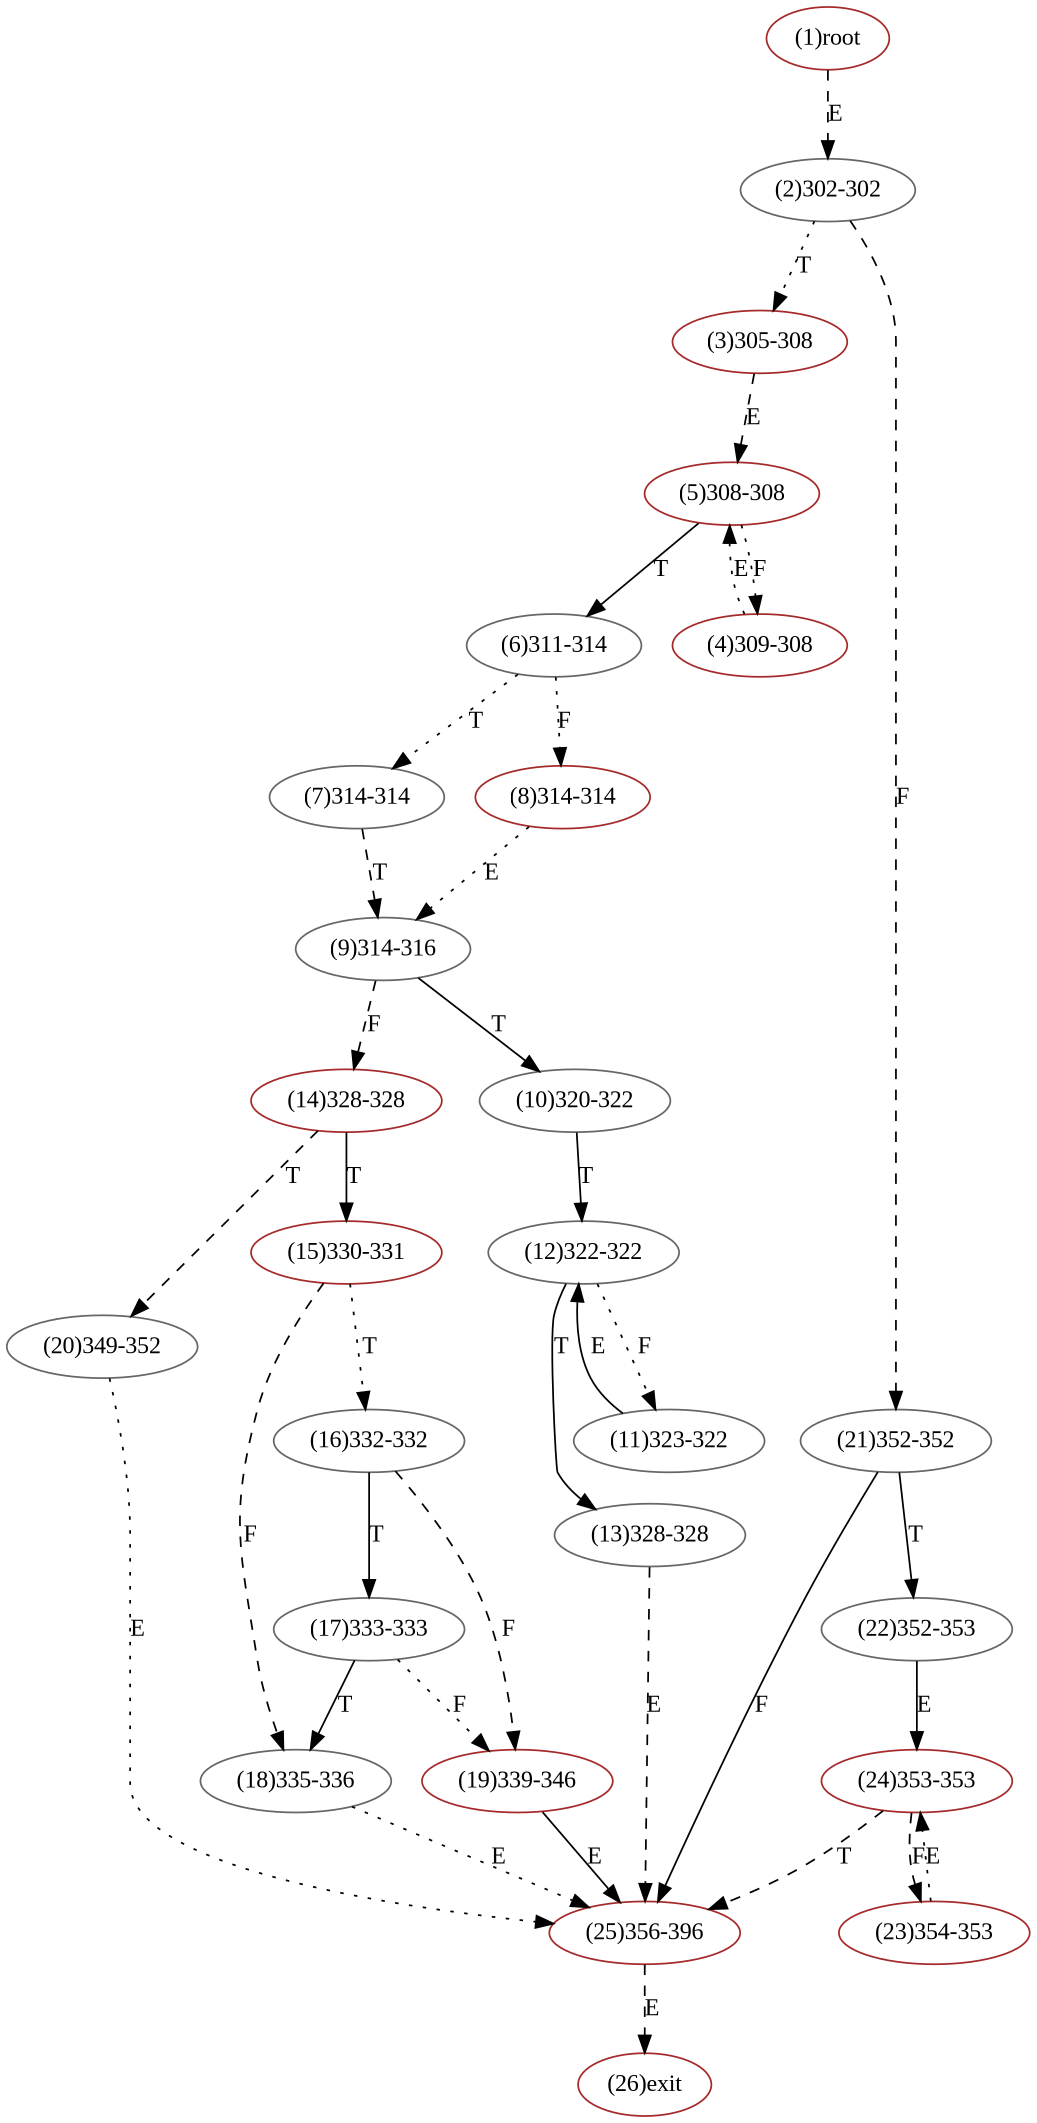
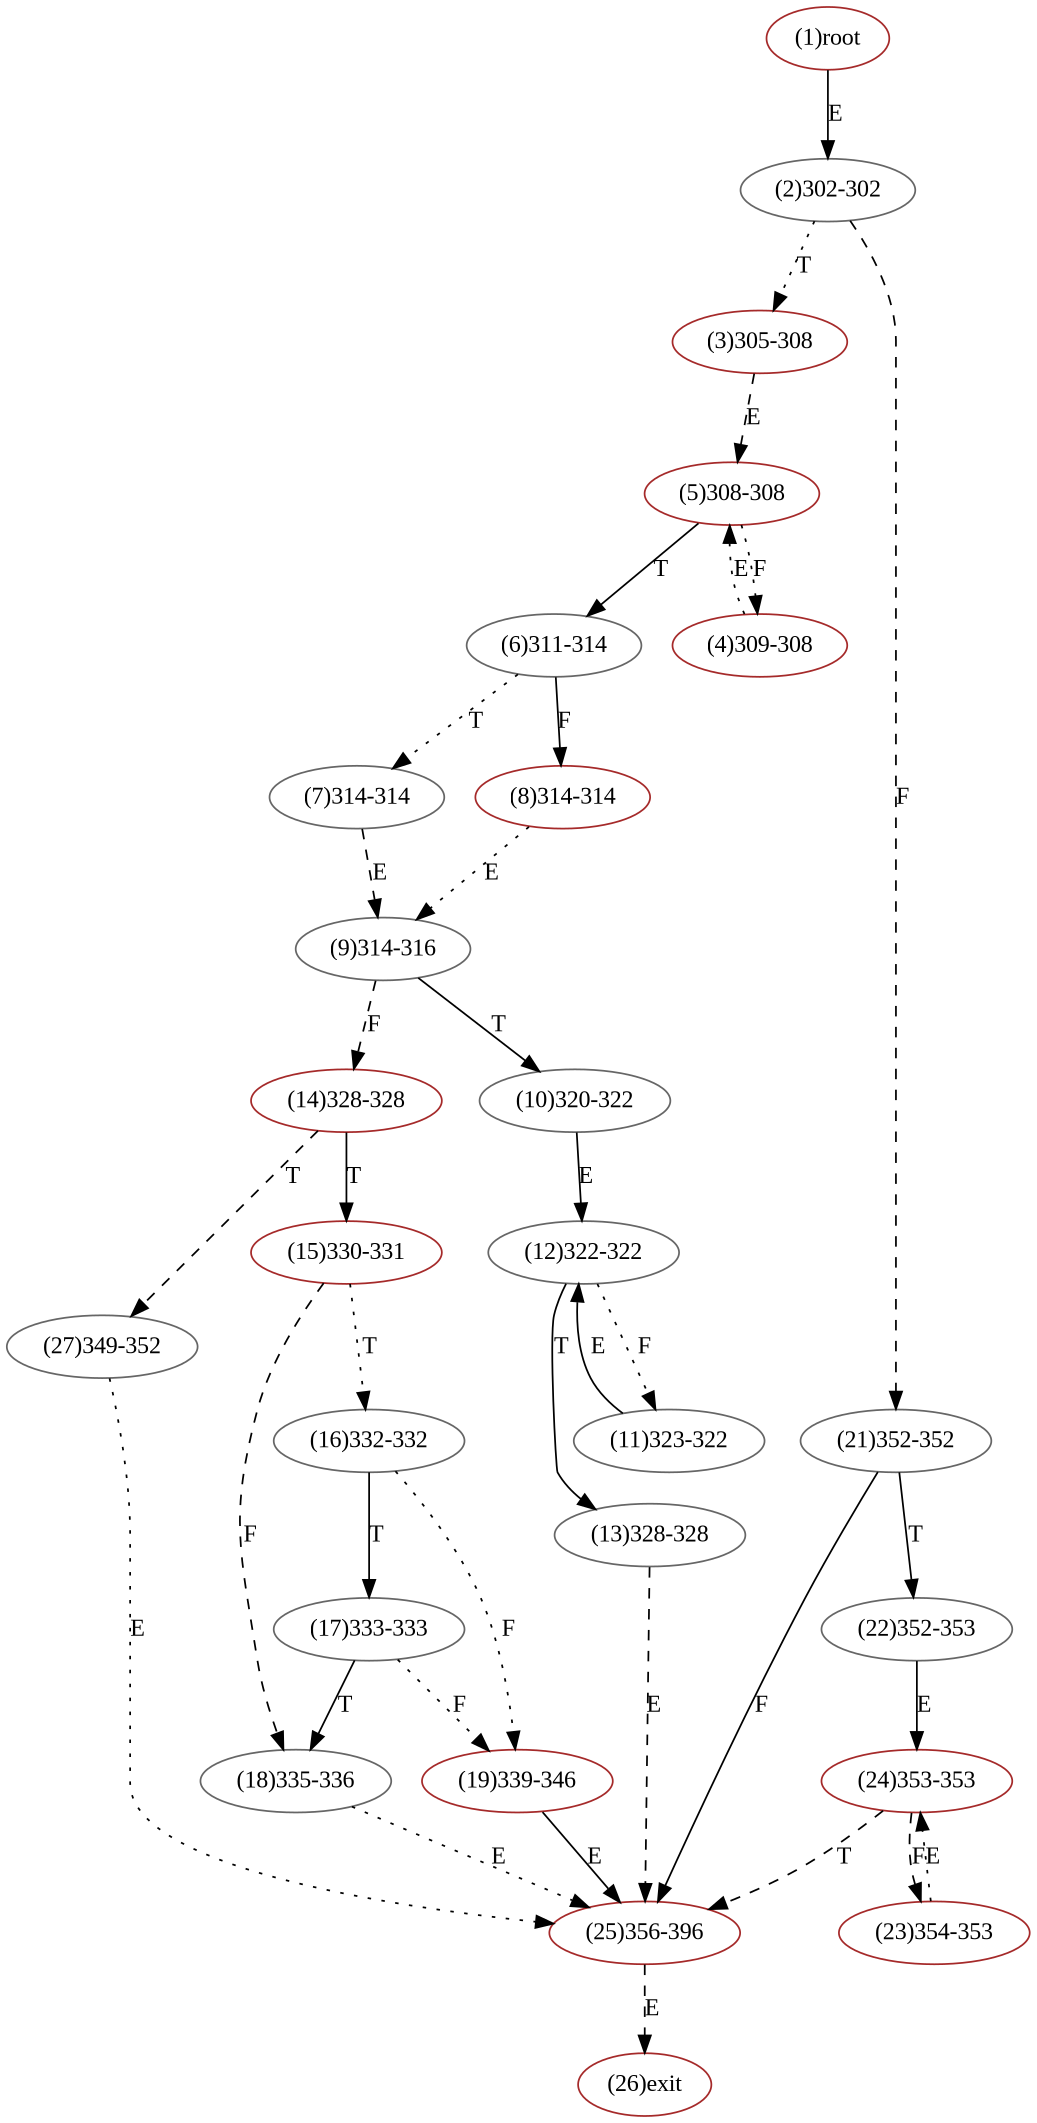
edge "(1)root" -> "(2)302-302": style dashed -> solid
edge "(6)311-314" -> "(8)314-314": style dotted -> solid
edge "(7)314-314" -> "(9)314-316": label "T" -> "E"
edge "(10)320-322" -> "(12)322-322": label "T" -> "E"
node "(20)349-352": label "(20)349-352" -> "(27)349-352"
edge "(16)332-332" -> "(19)339-346": style dashed -> dotted
